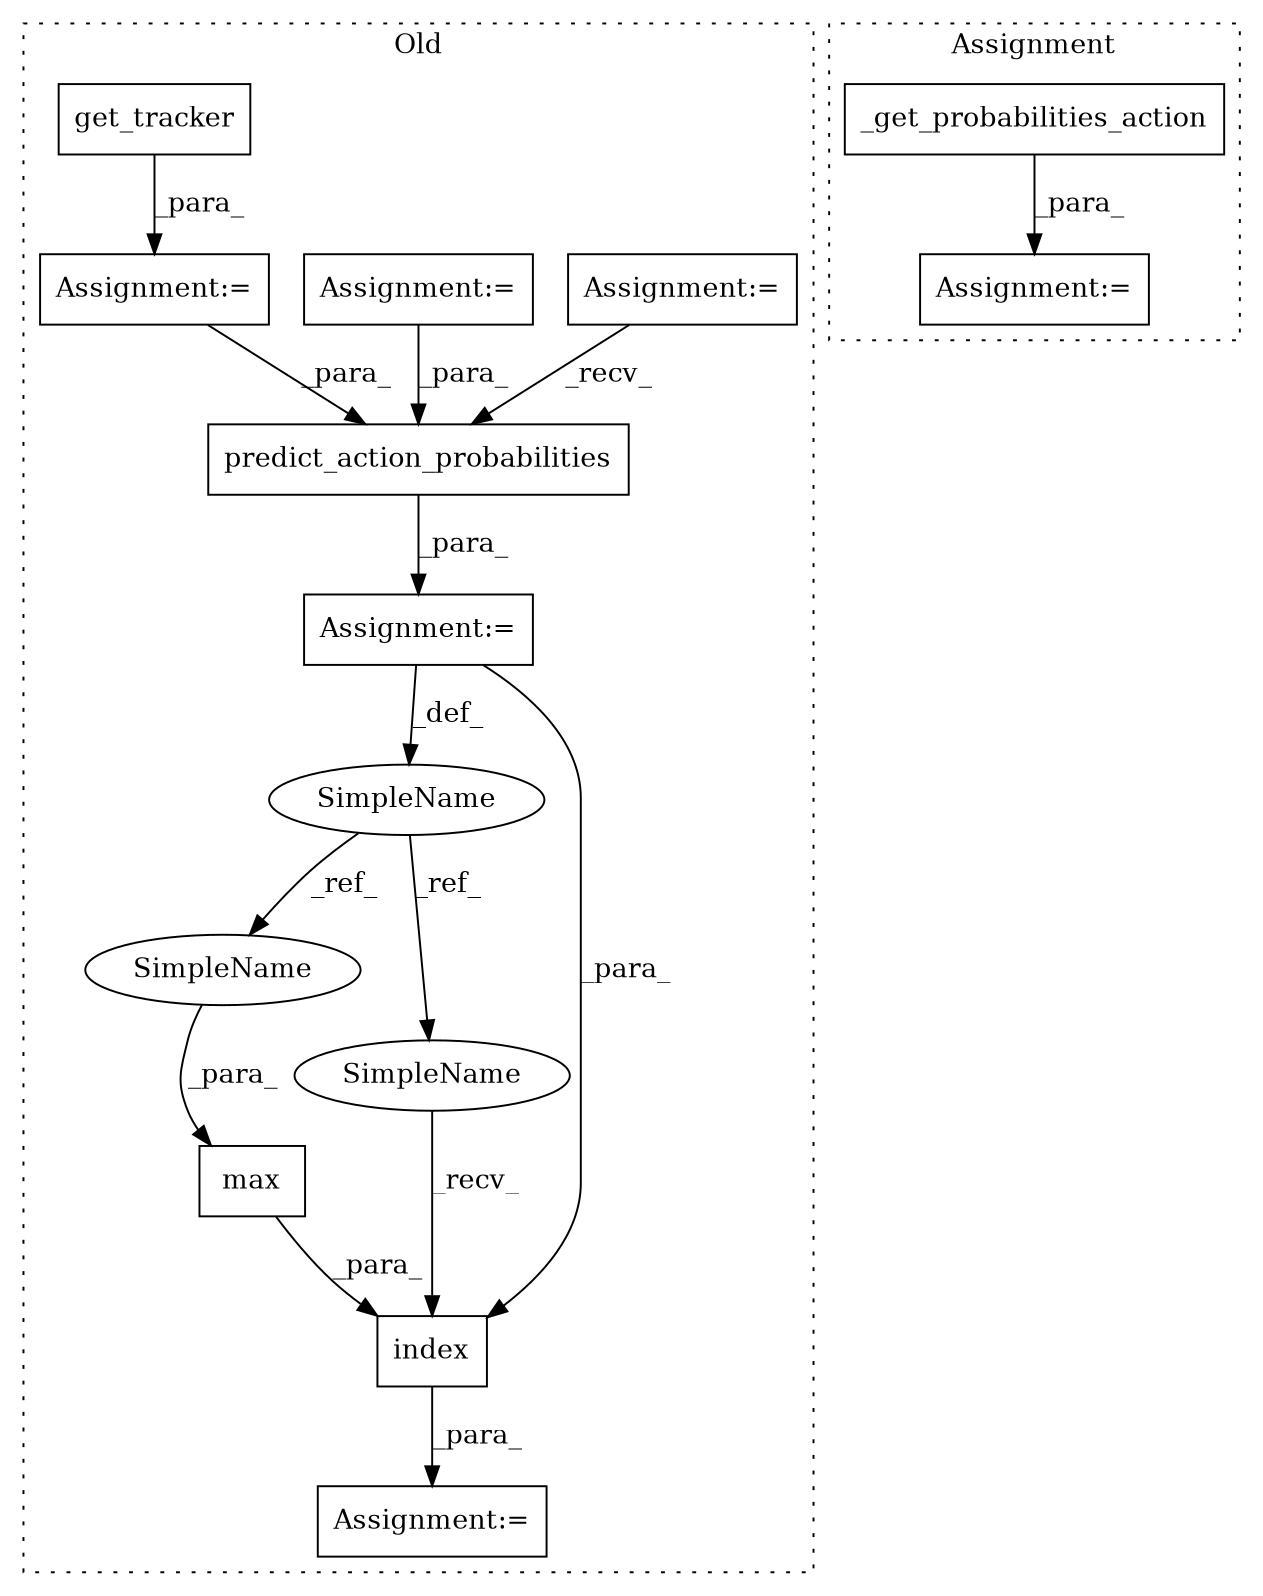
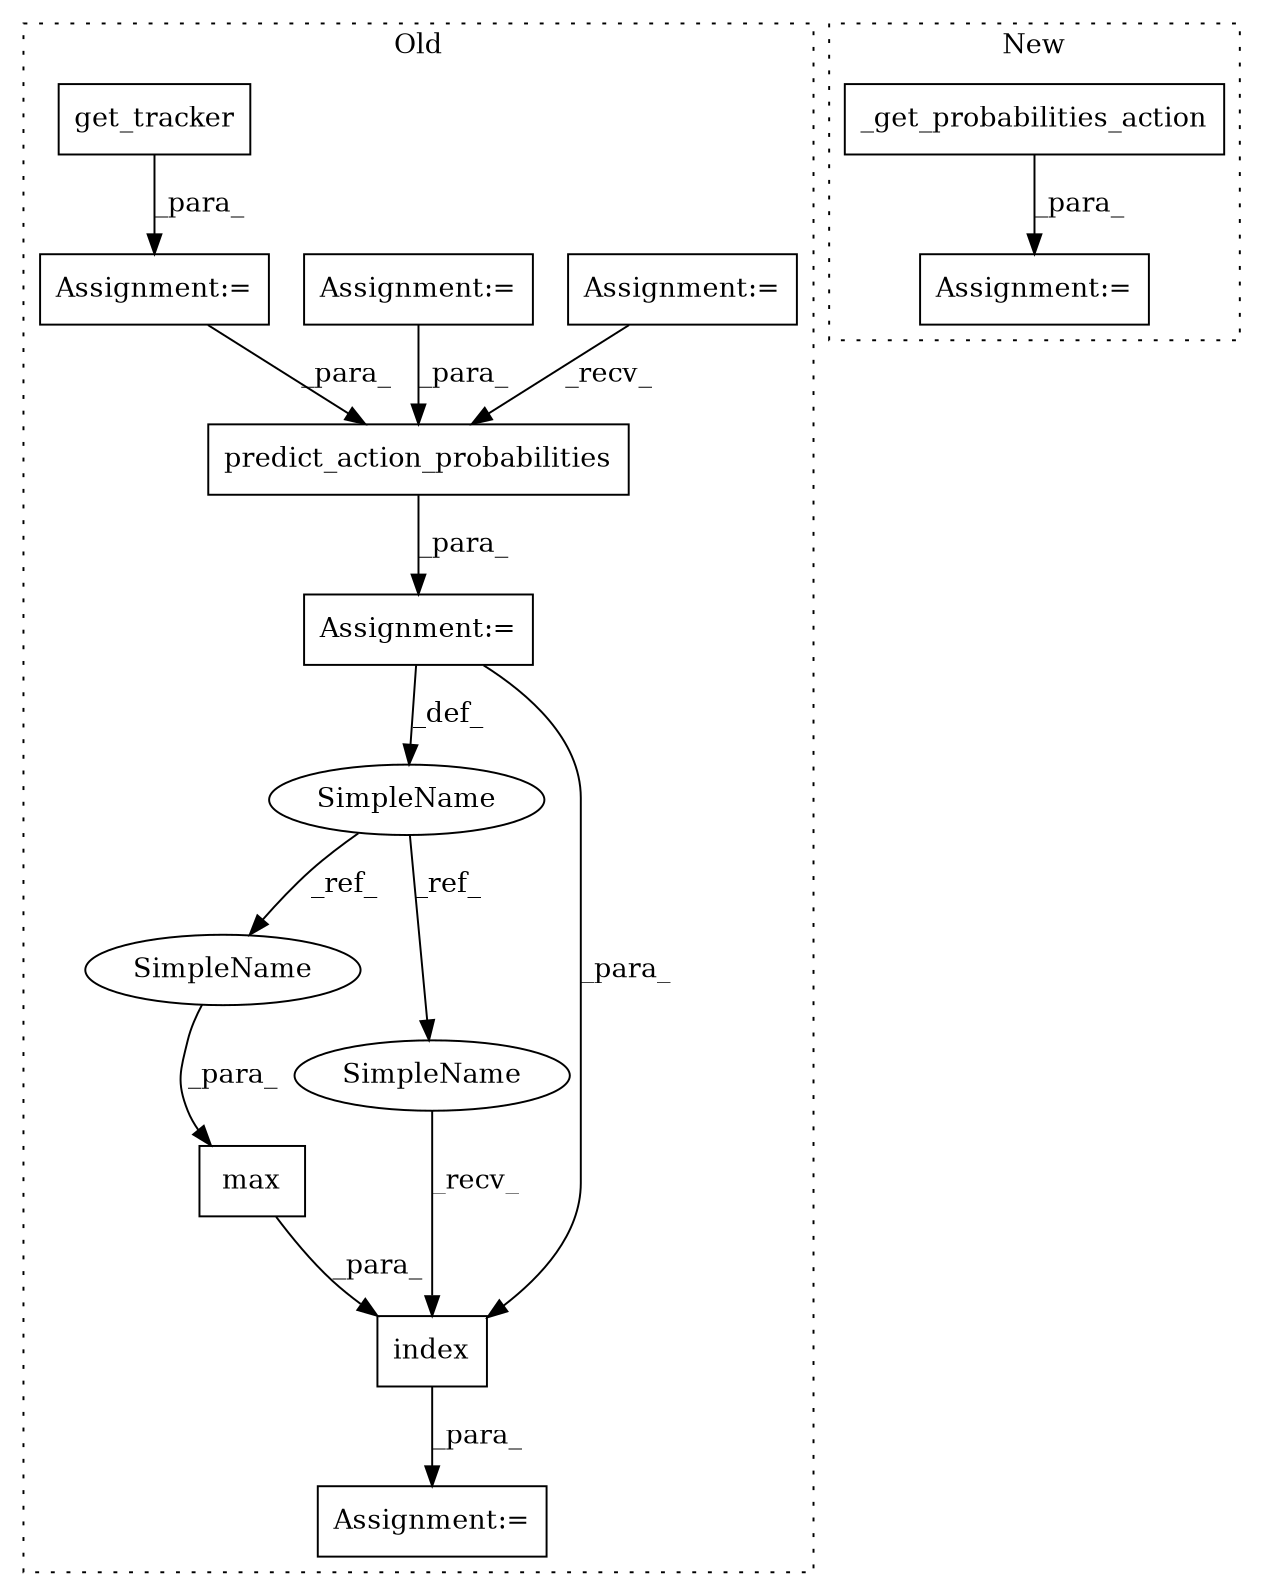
cluster "Assignment": label "Assignment" -> "New"
